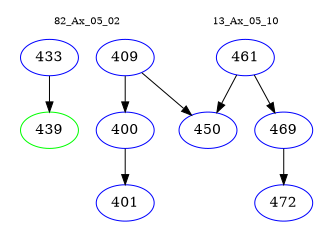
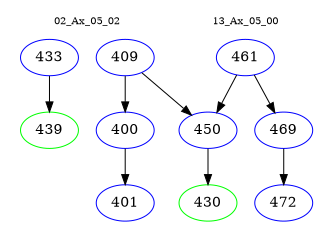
cluster "82_Ax_05_02": label "82_Ax_05_02" -> "02_Ax_05_02"
cluster "13_Ax_05_10": label "13_Ax_05_10" -> "13_Ax_05_00"
node "430": added
